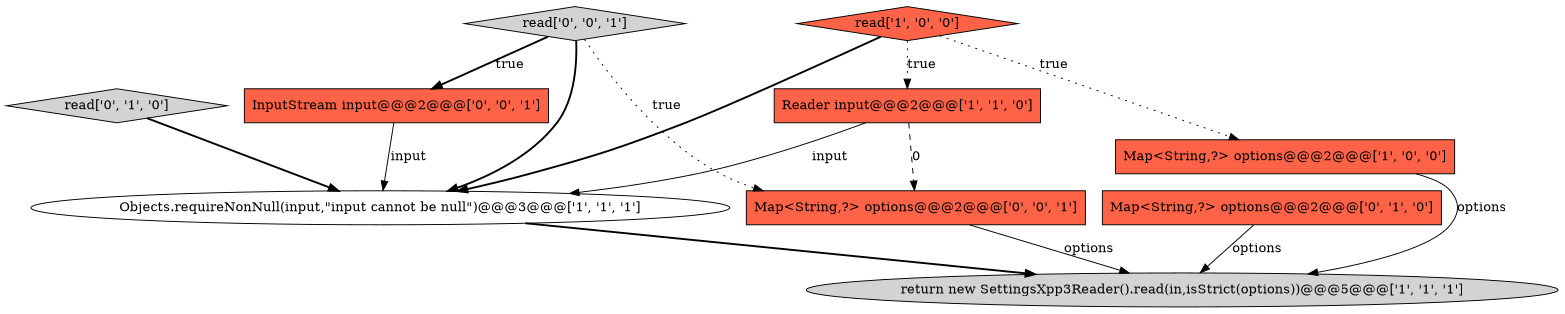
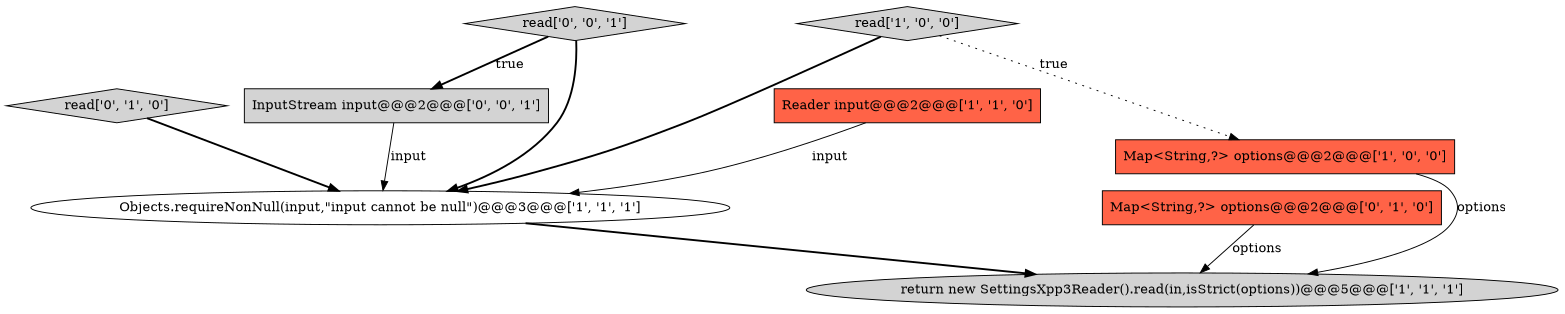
node "read['1', '0', '0']": fillcolor tomato -> lightgray
edge "read['1', '0', '0']" -> "Reader input@@@2@@@['1', '1', '0']": removed, label "true"
node "InputStream input@@@2@@@['0', '0', '1']": fillcolor tomato -> lightgray
node "Map<String,?> options@@@2@@@['0', '0', '1']": removed
